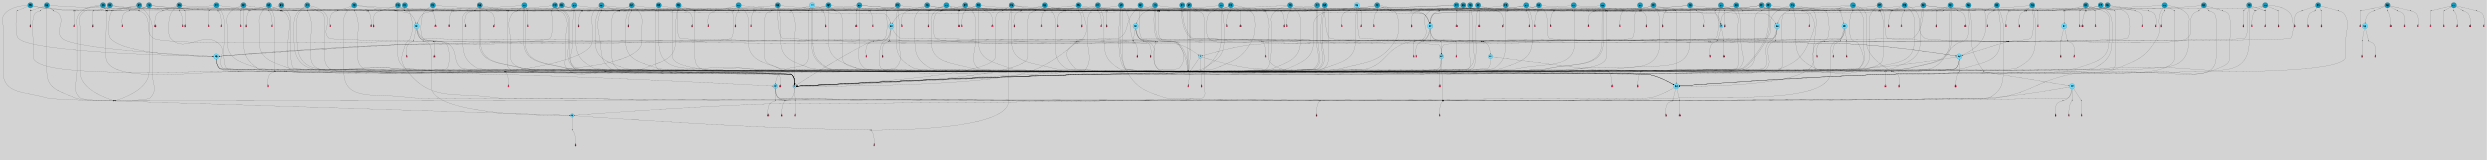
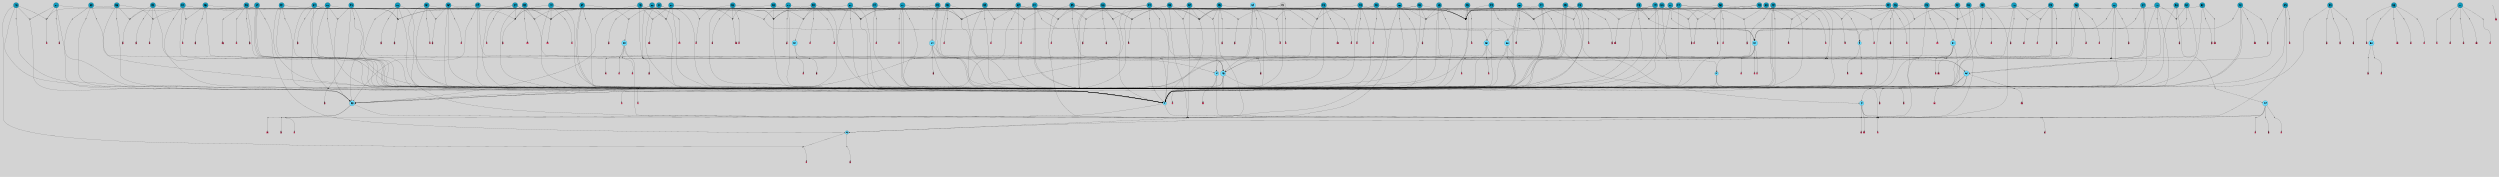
node "T744": fillcolor #66ddff -> #1199bb
node "T689": fillcolor #1199bb -> #66ddff
node "T563": fillcolor #66ddff -> #1199bb
node "T751": fillcolor #1199bb -> #cccccc
node "T11": removed
